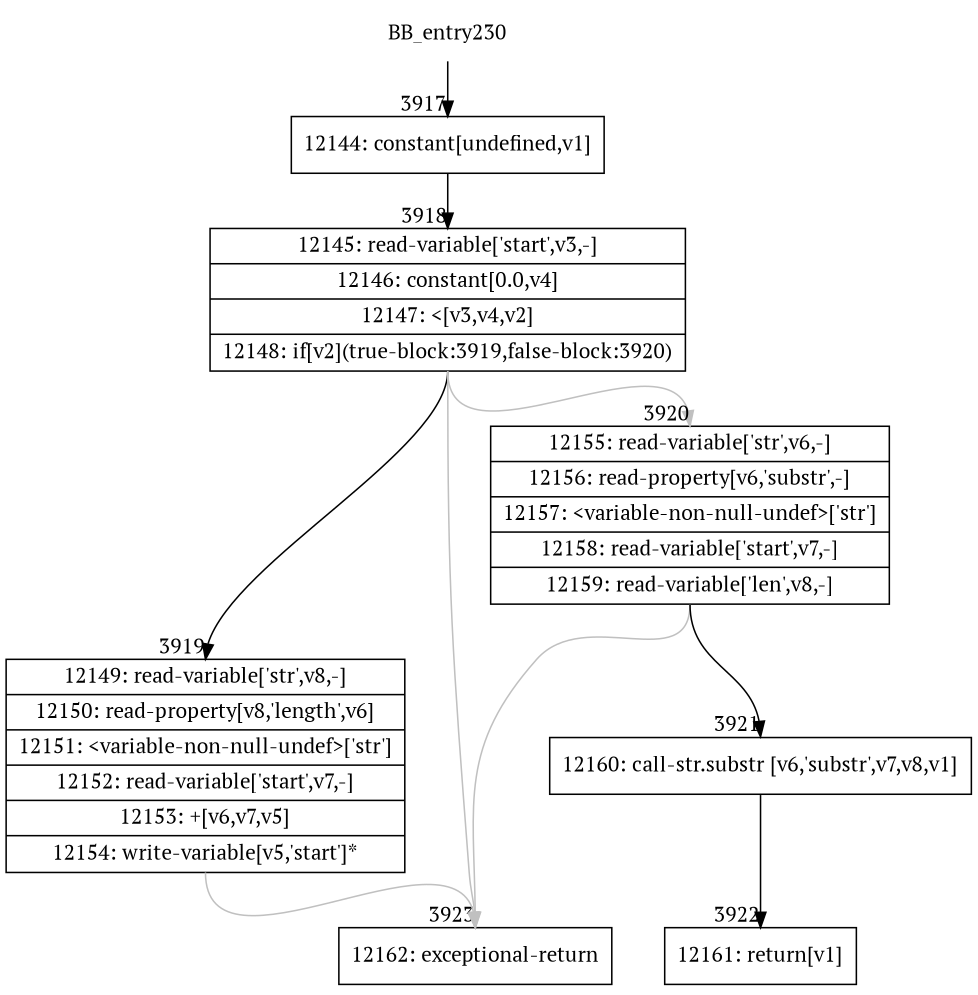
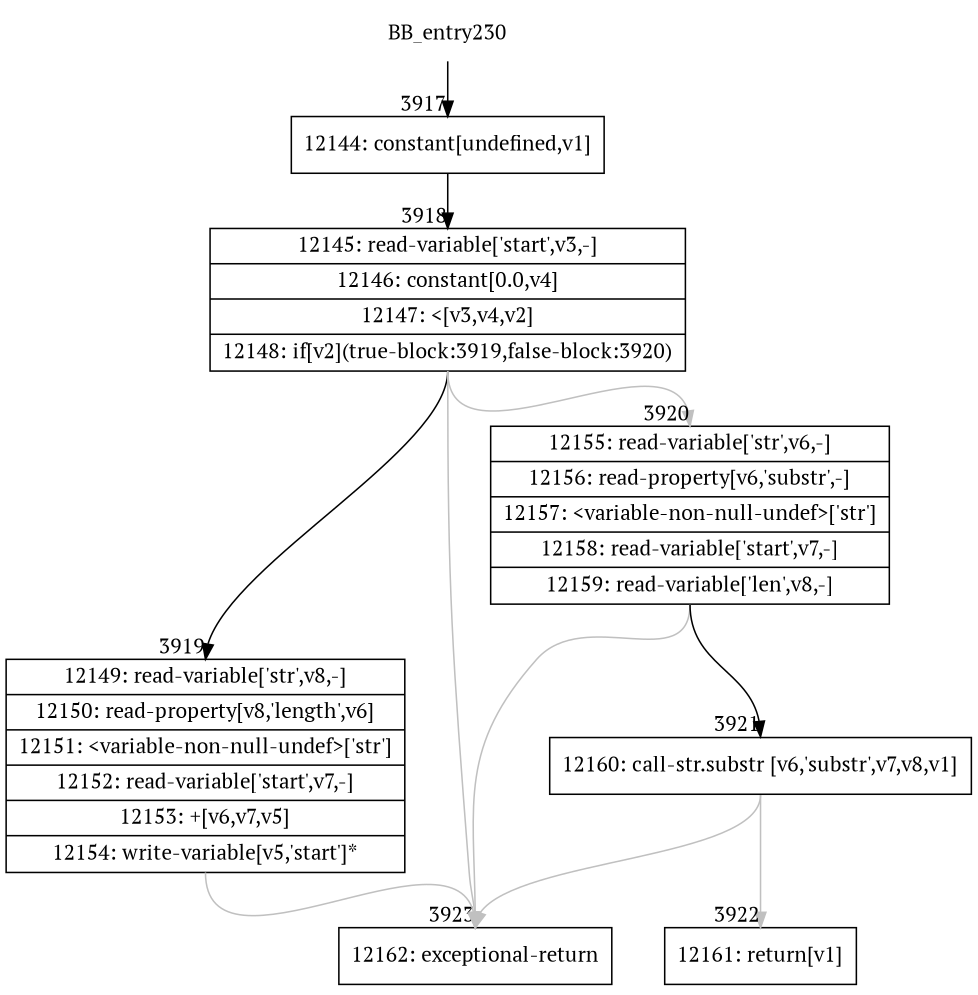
edge "12160: call-str.substr [v6,'substr',v7,v8,v1]" -> "12161: return[v1]": color black -> gray
edge "12160: call-str.substr [v6,'substr',v7,v8,v1]" -> "12162: exceptional-return": added
